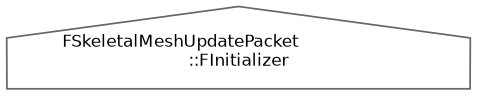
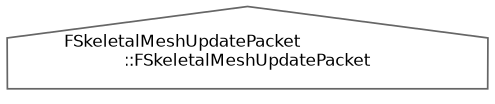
node "FSkeletalMeshUpdatePacket ::FInitializer": label "FSkeletalMeshUpdatePacket ::FInitializer" -> "FSkeletalMeshUpdatePacket ::FSkeletalMeshUpdatePacket"
